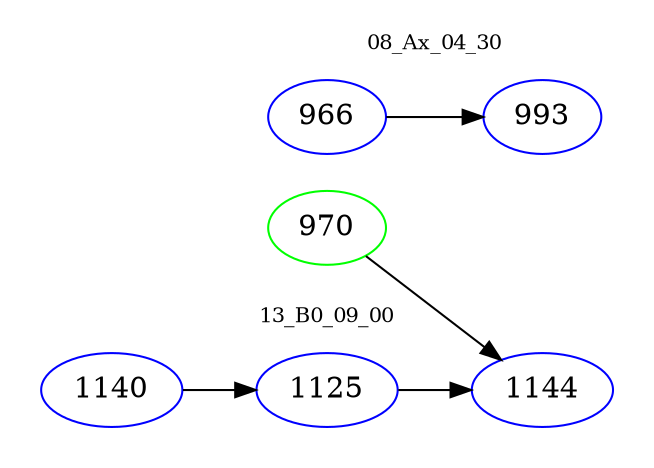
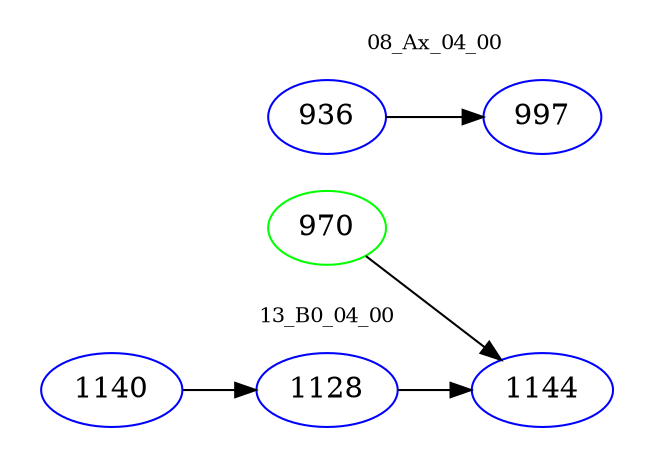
cluster "08_Ax_04_30": label "08_Ax_04_30" -> "08_Ax_04_00"
node "966": label "966" -> "936"
node "993": label "993" -> "997"
cluster "13_B0_09_00": label "13_B0_09_00" -> "13_B0_04_00"
node "1125": label "1125" -> "1128"
